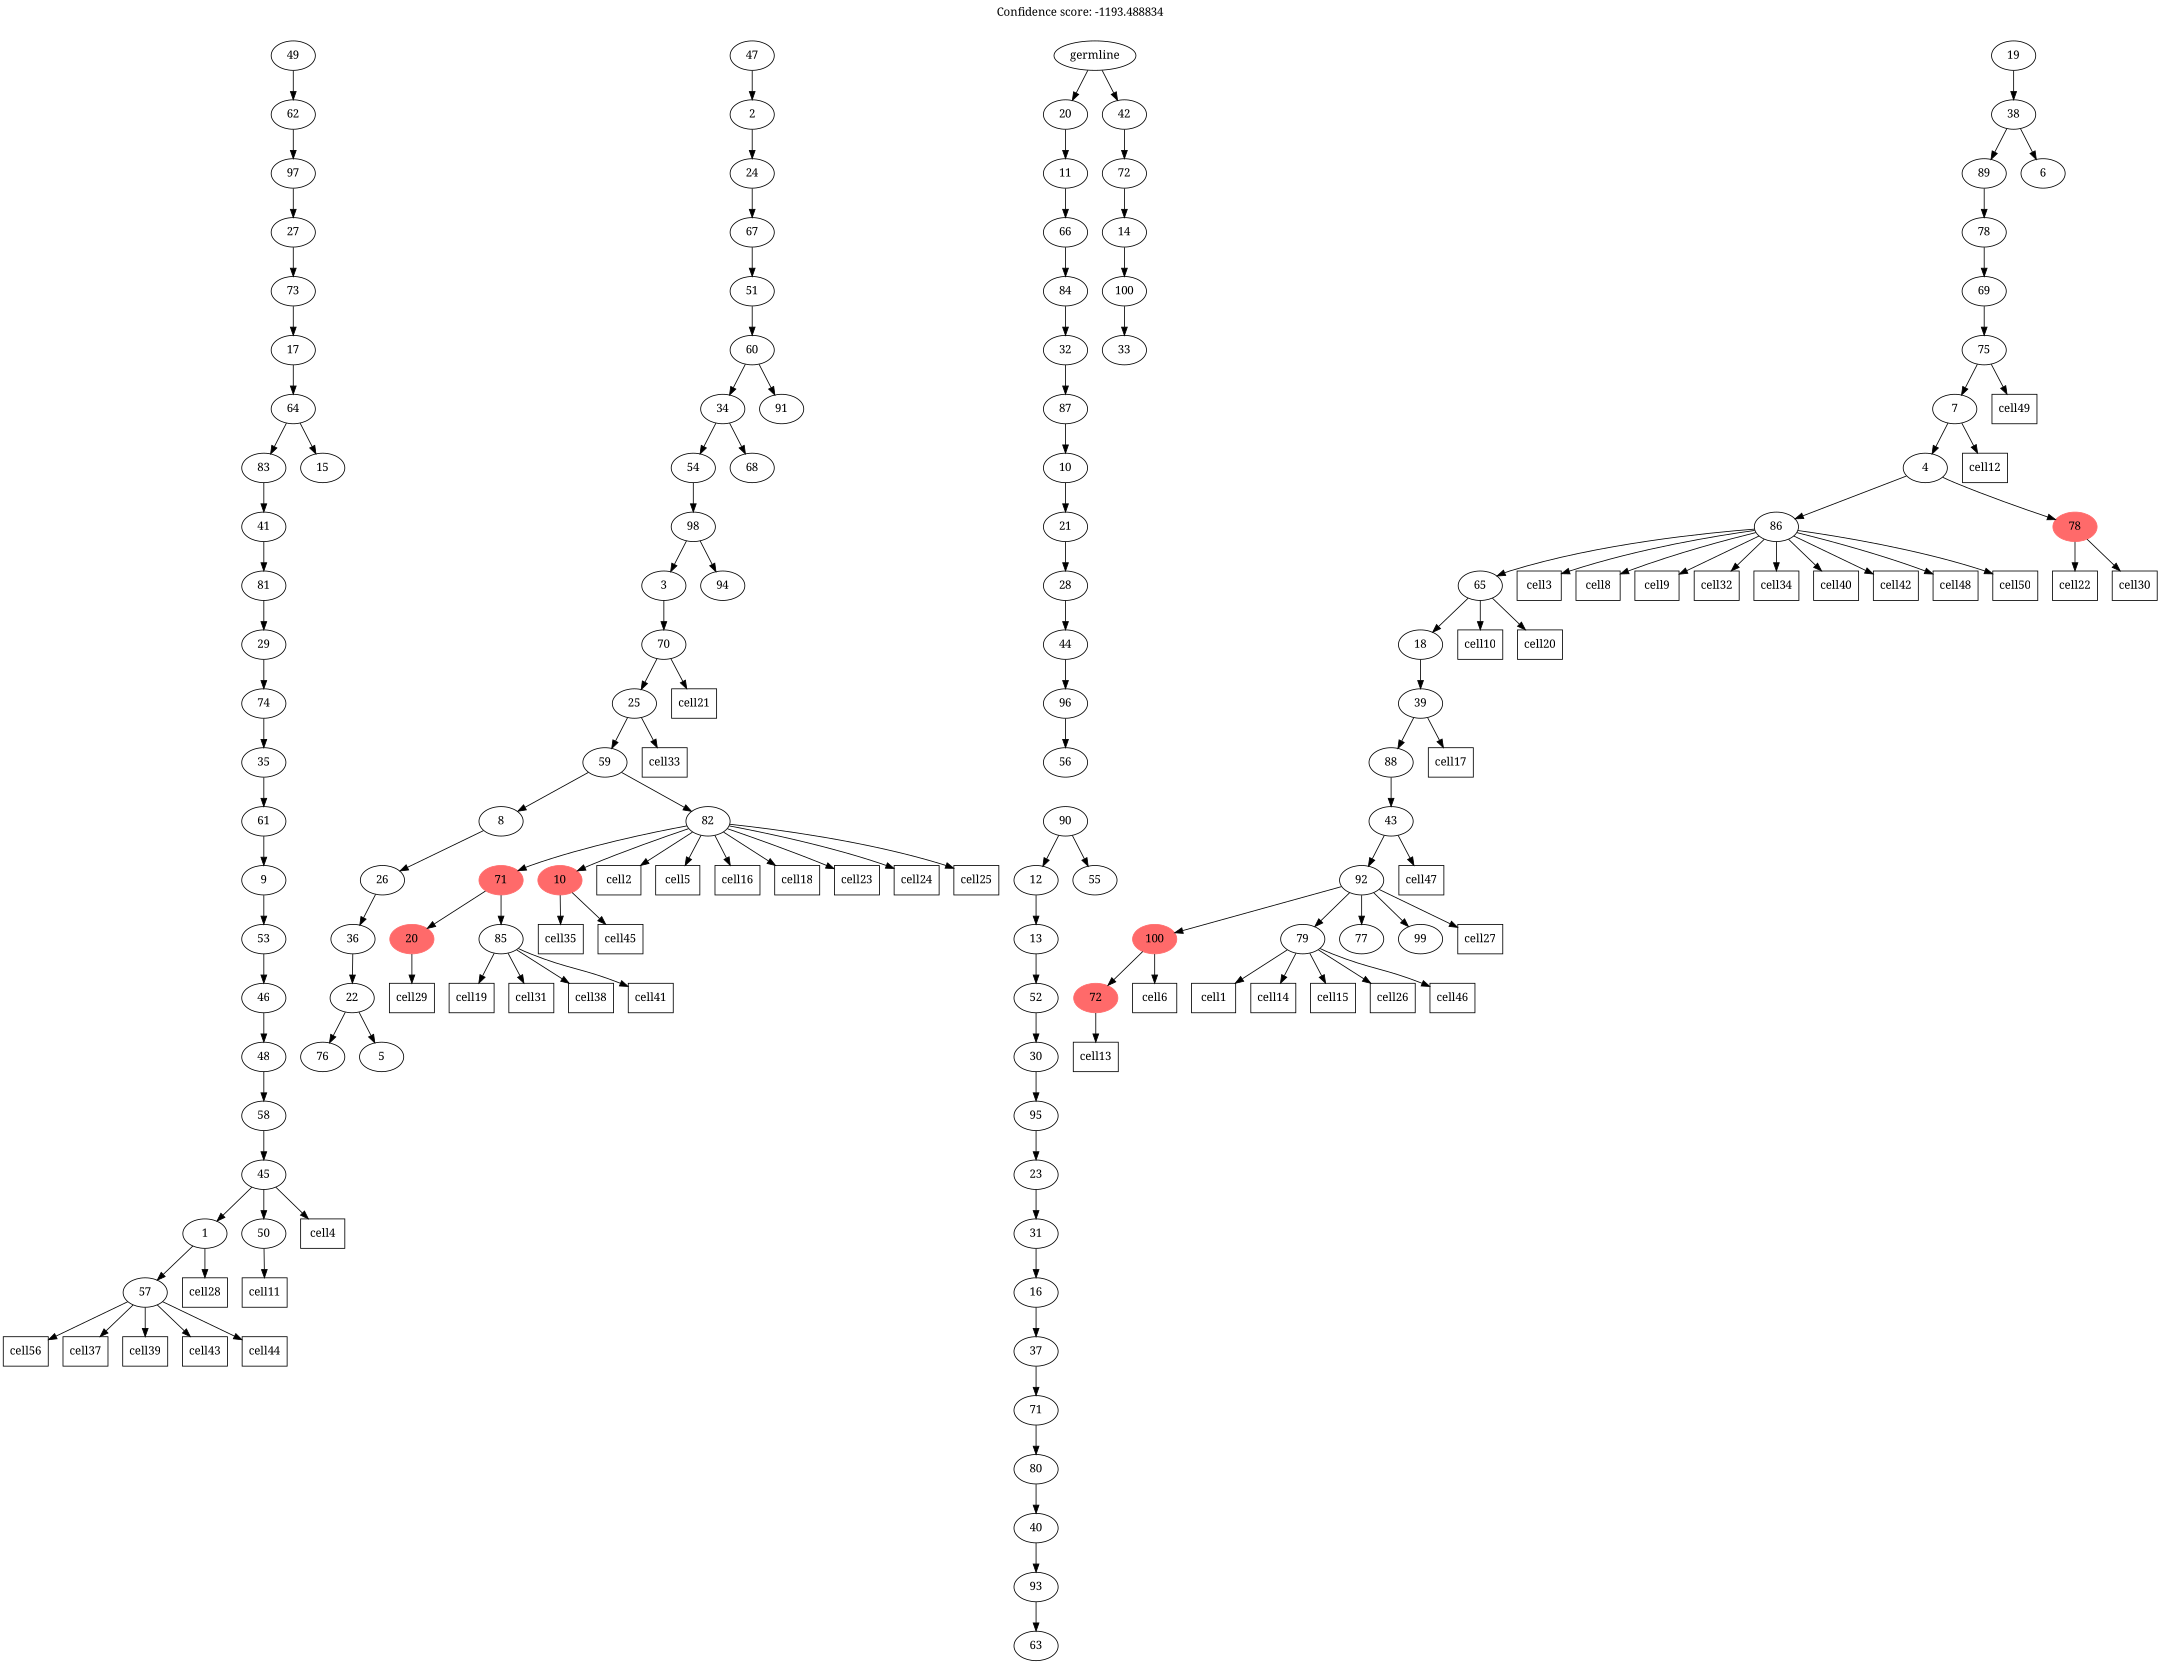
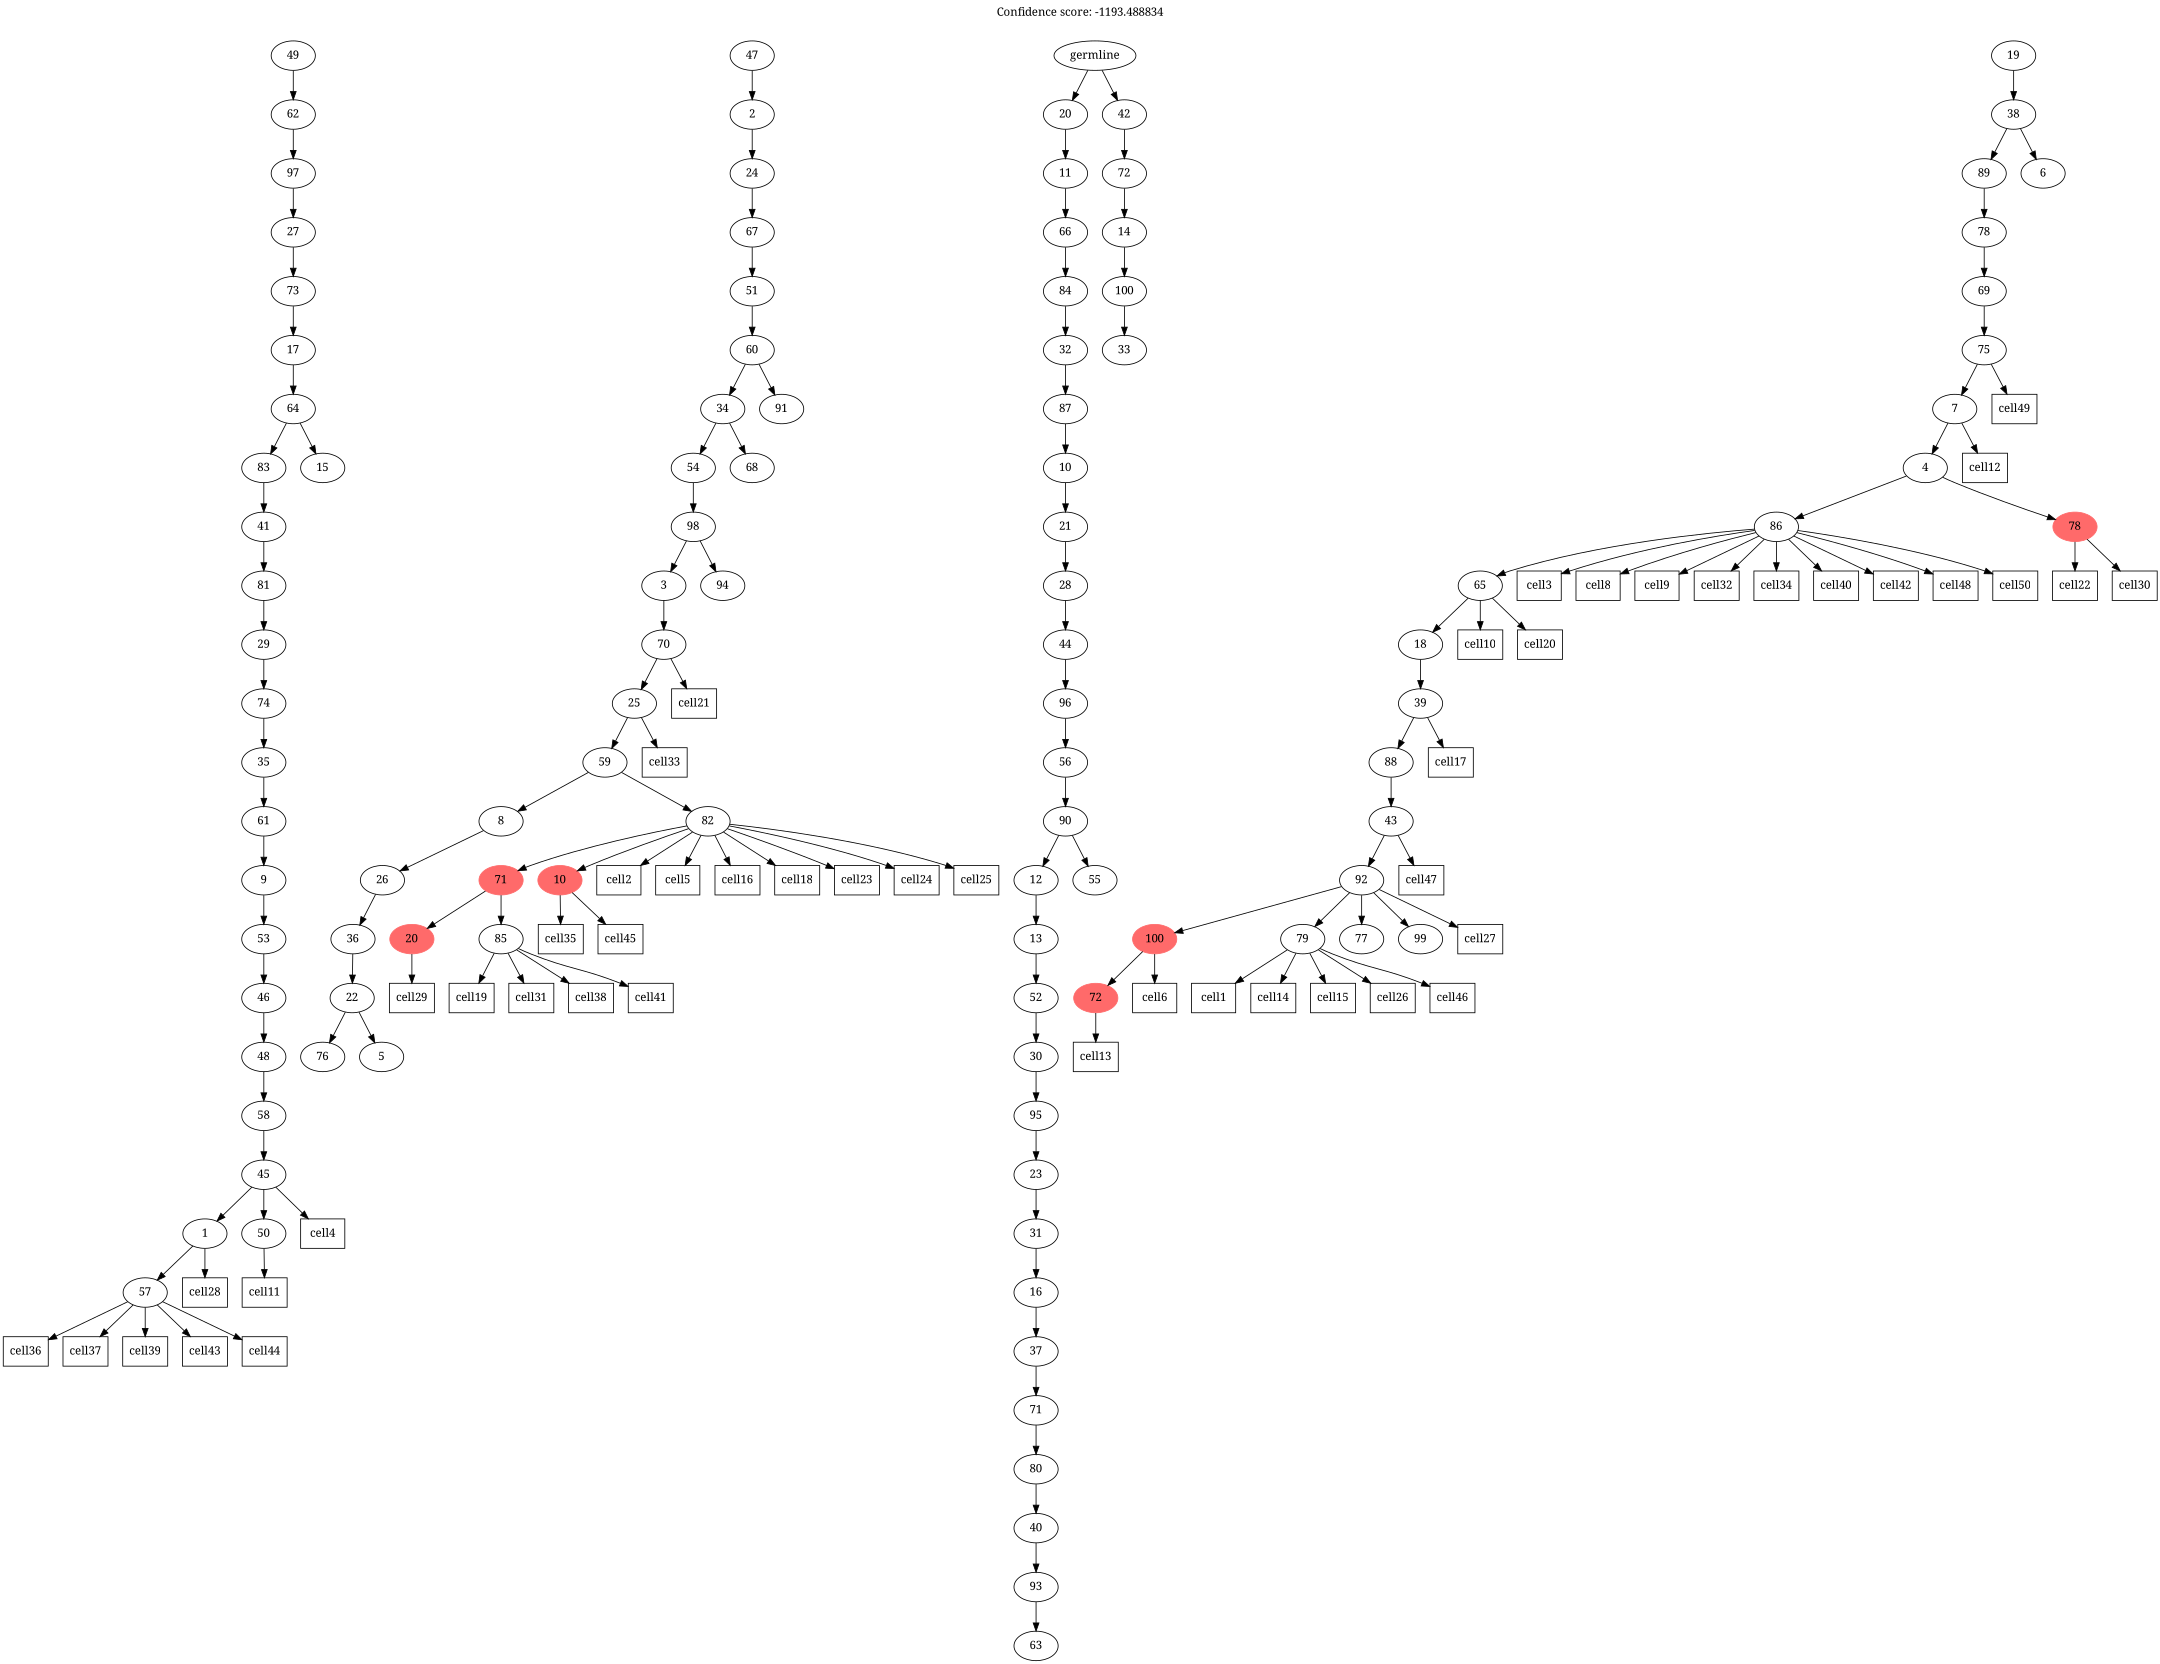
edge "56" -> "90": added
node "cell56": label "cell56" -> "cell36"
